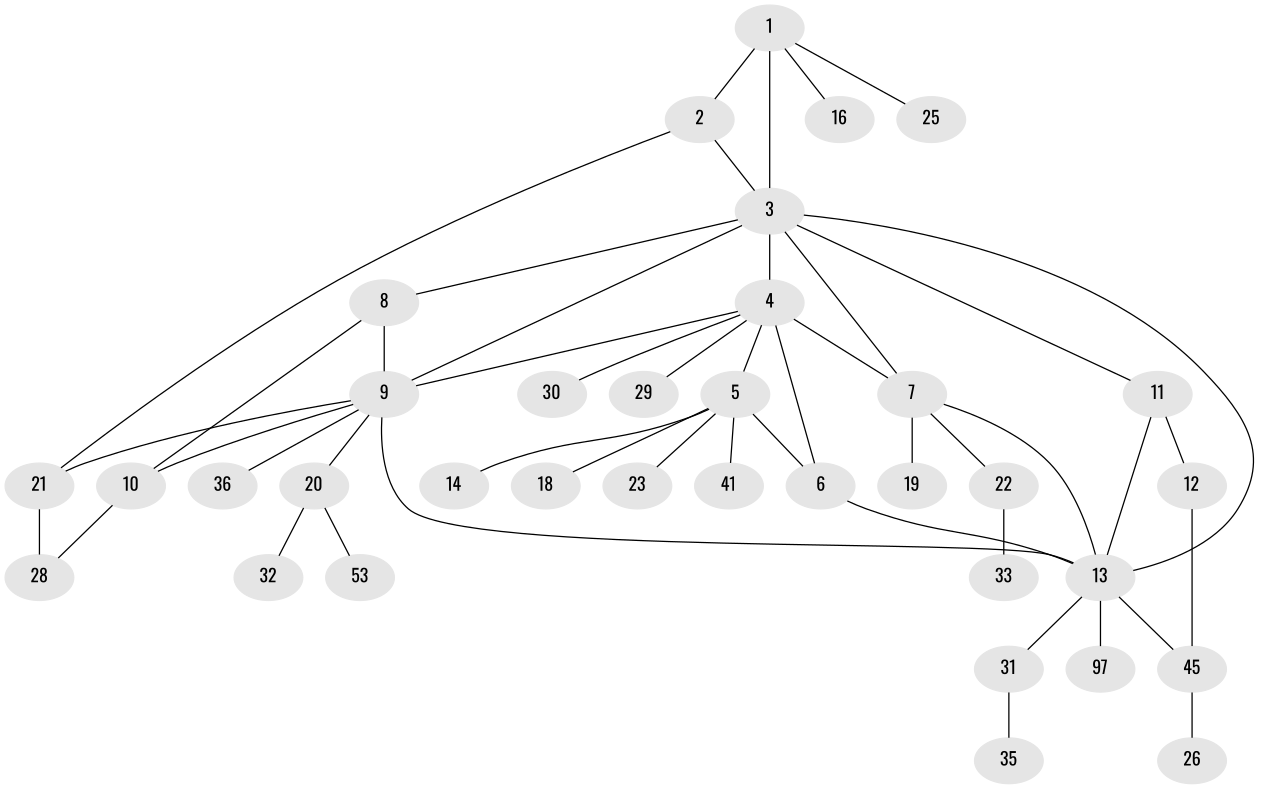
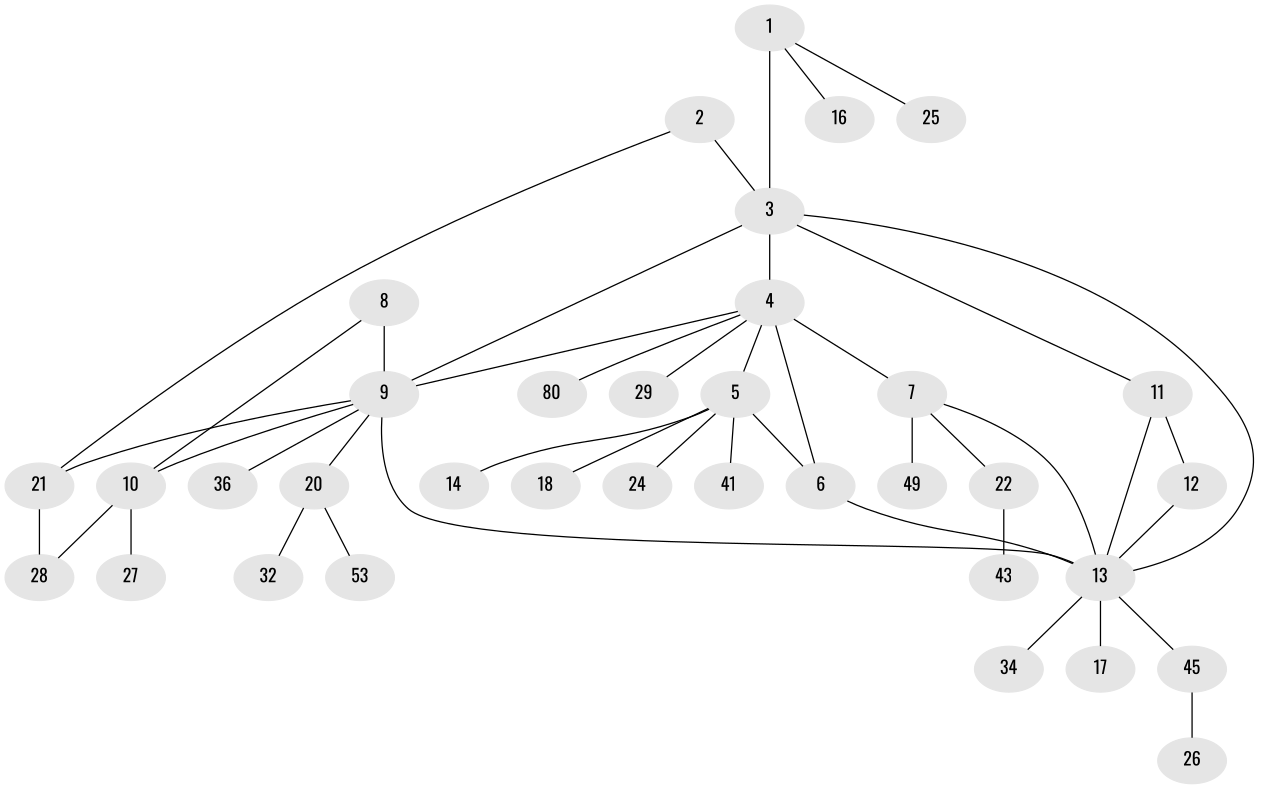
edge "1" -- "2": removed
edge "3" -- "8": removed
edge "3" -- "7": removed
node "30": label "30" -> "80"
node "23": label "23" -> "24"
node "19": label "19" -> "49"
node "27": added
node "33": label "33" -> "43"
edge "12" -- "45": now "12" -- "13"
node "31": label "31" -> "34"
node "97": label "97" -> "17"
node "35": removed
